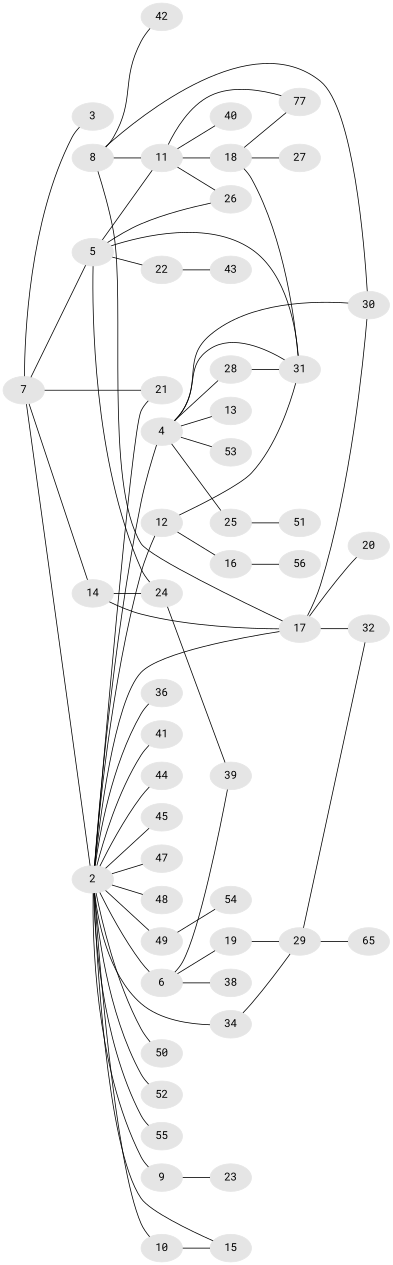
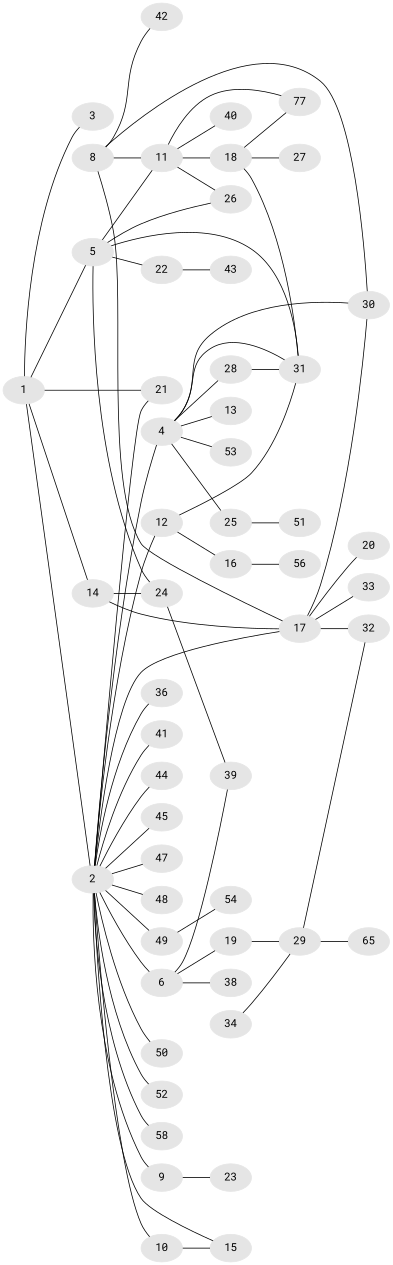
node "7": label "7" -> "1"
node "33": added
edge "2" -- "34": removed
node "55": label "55" -> "58"
